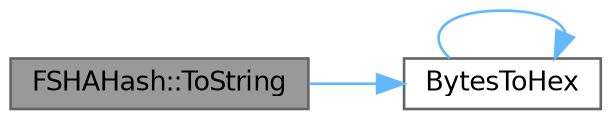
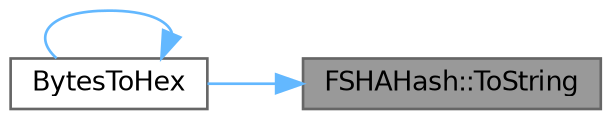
edge "FSHAHash::ToString" -> "BytesToHex": reversed
